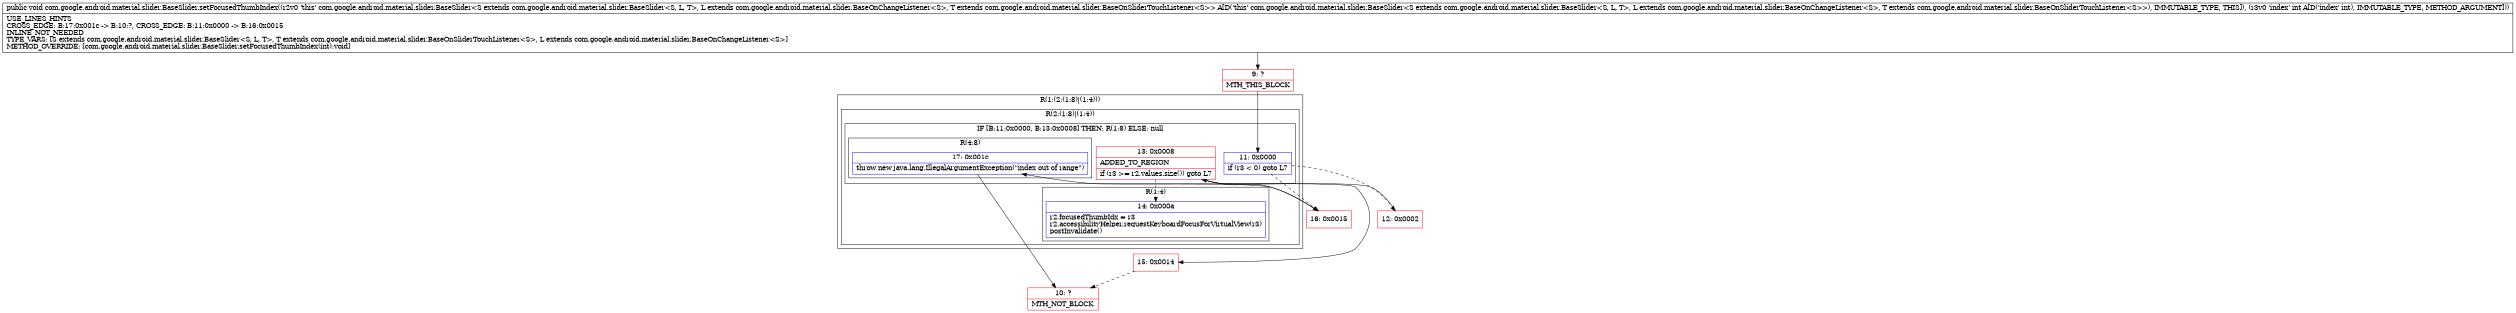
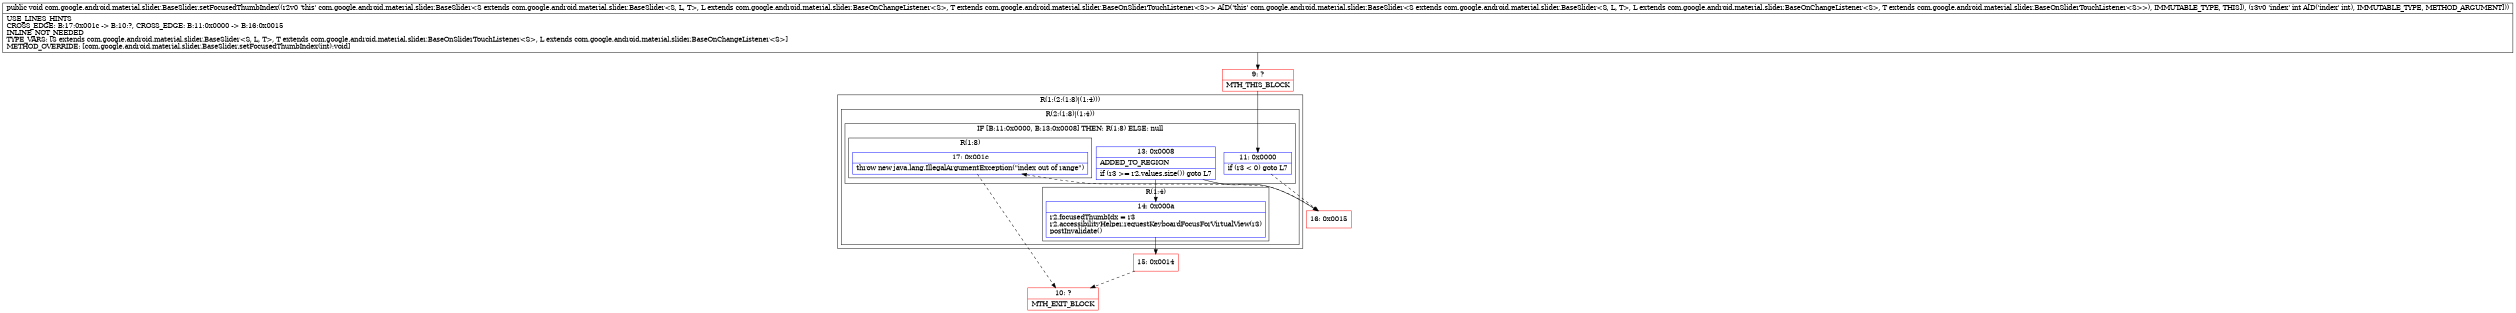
cluster "R(4:8)": label "R(4:8)" -> "R(1:8)"
node "13: 0x0008": color red -> blue
edge "16: 0x0015" -> "17: 0x001c": style solid -> dashed
edge "13: 0x0008" -> "14: 0x000a": style dashed -> solid
node "12: 0x0002": removed
edge "13: 0x0008" -> "15: 0x0014": now "14: 0x000a" -> "15: 0x0014"
edge "17: 0x001c" -> "10: ?": style solid -> dashed
node "10: ?": text "MTH_NOT_BLOCK" -> "MTH_EXIT_BLOCK"
